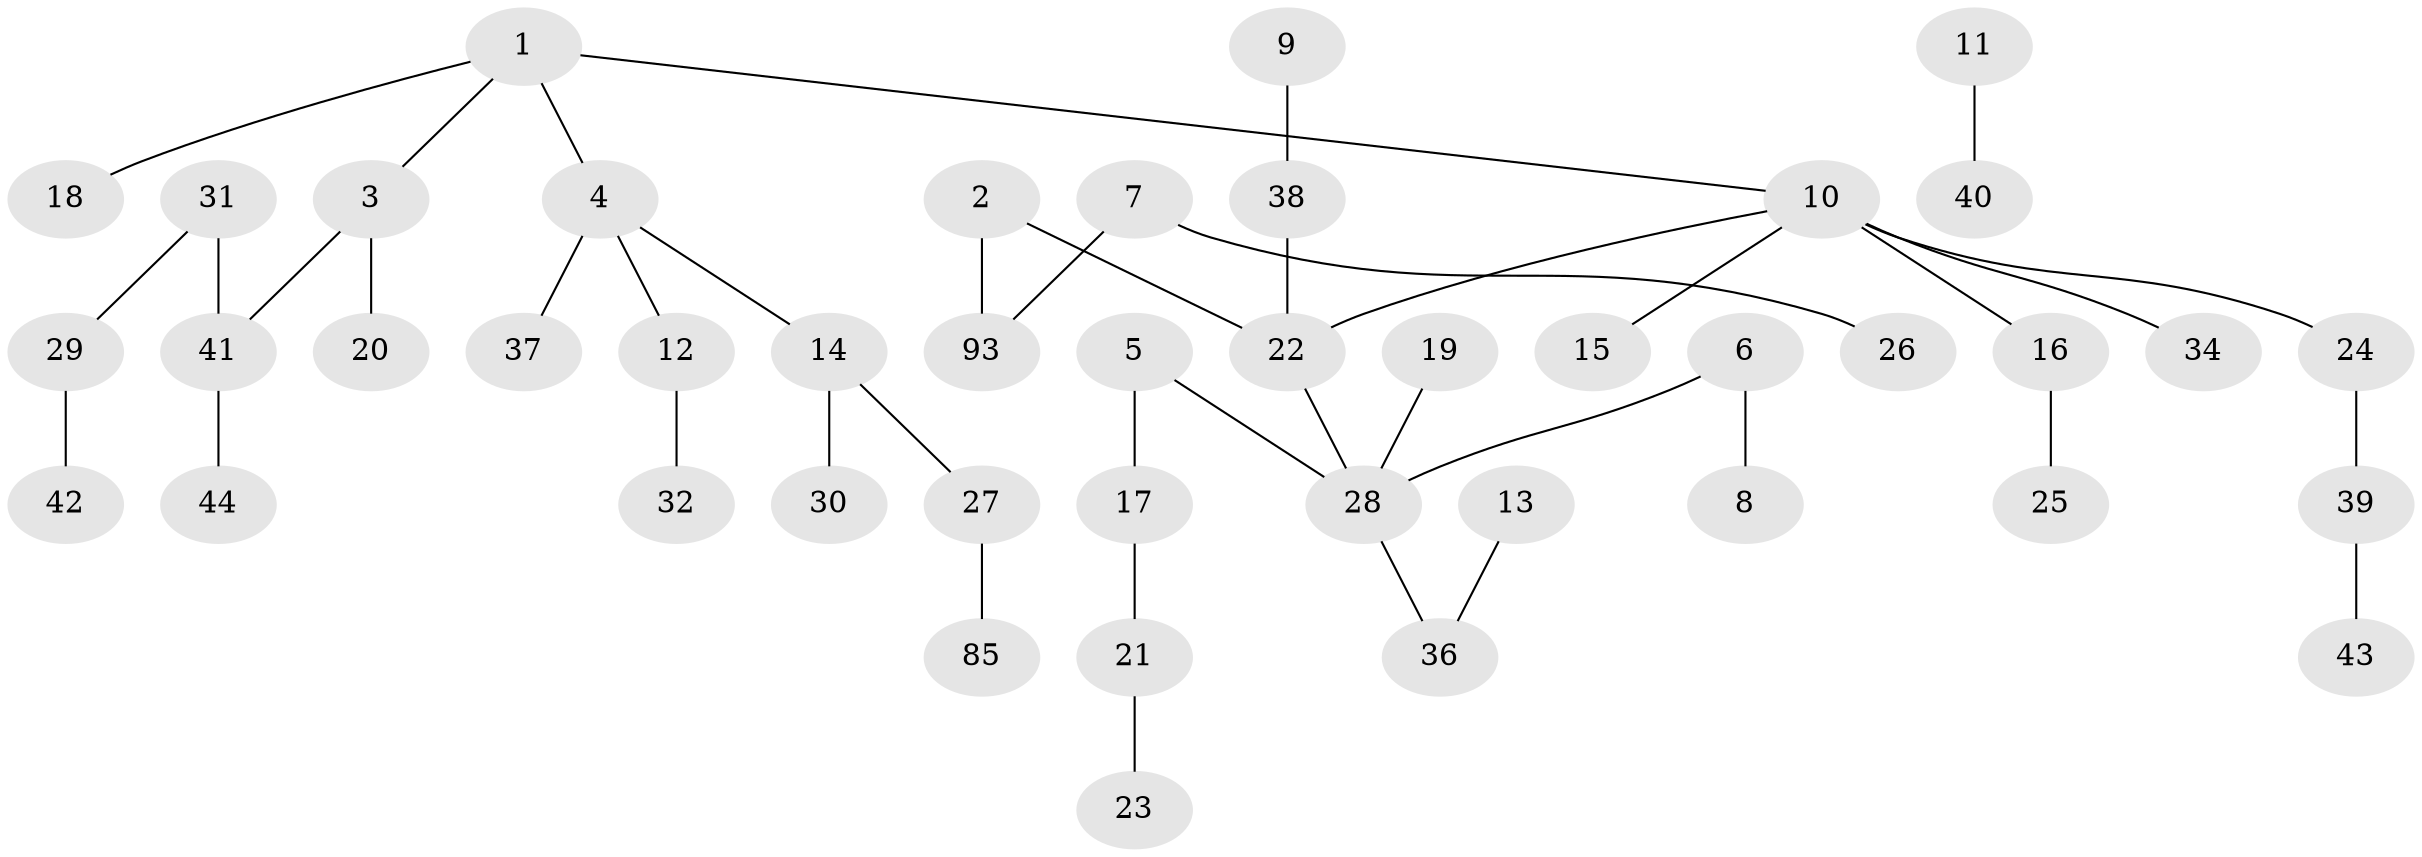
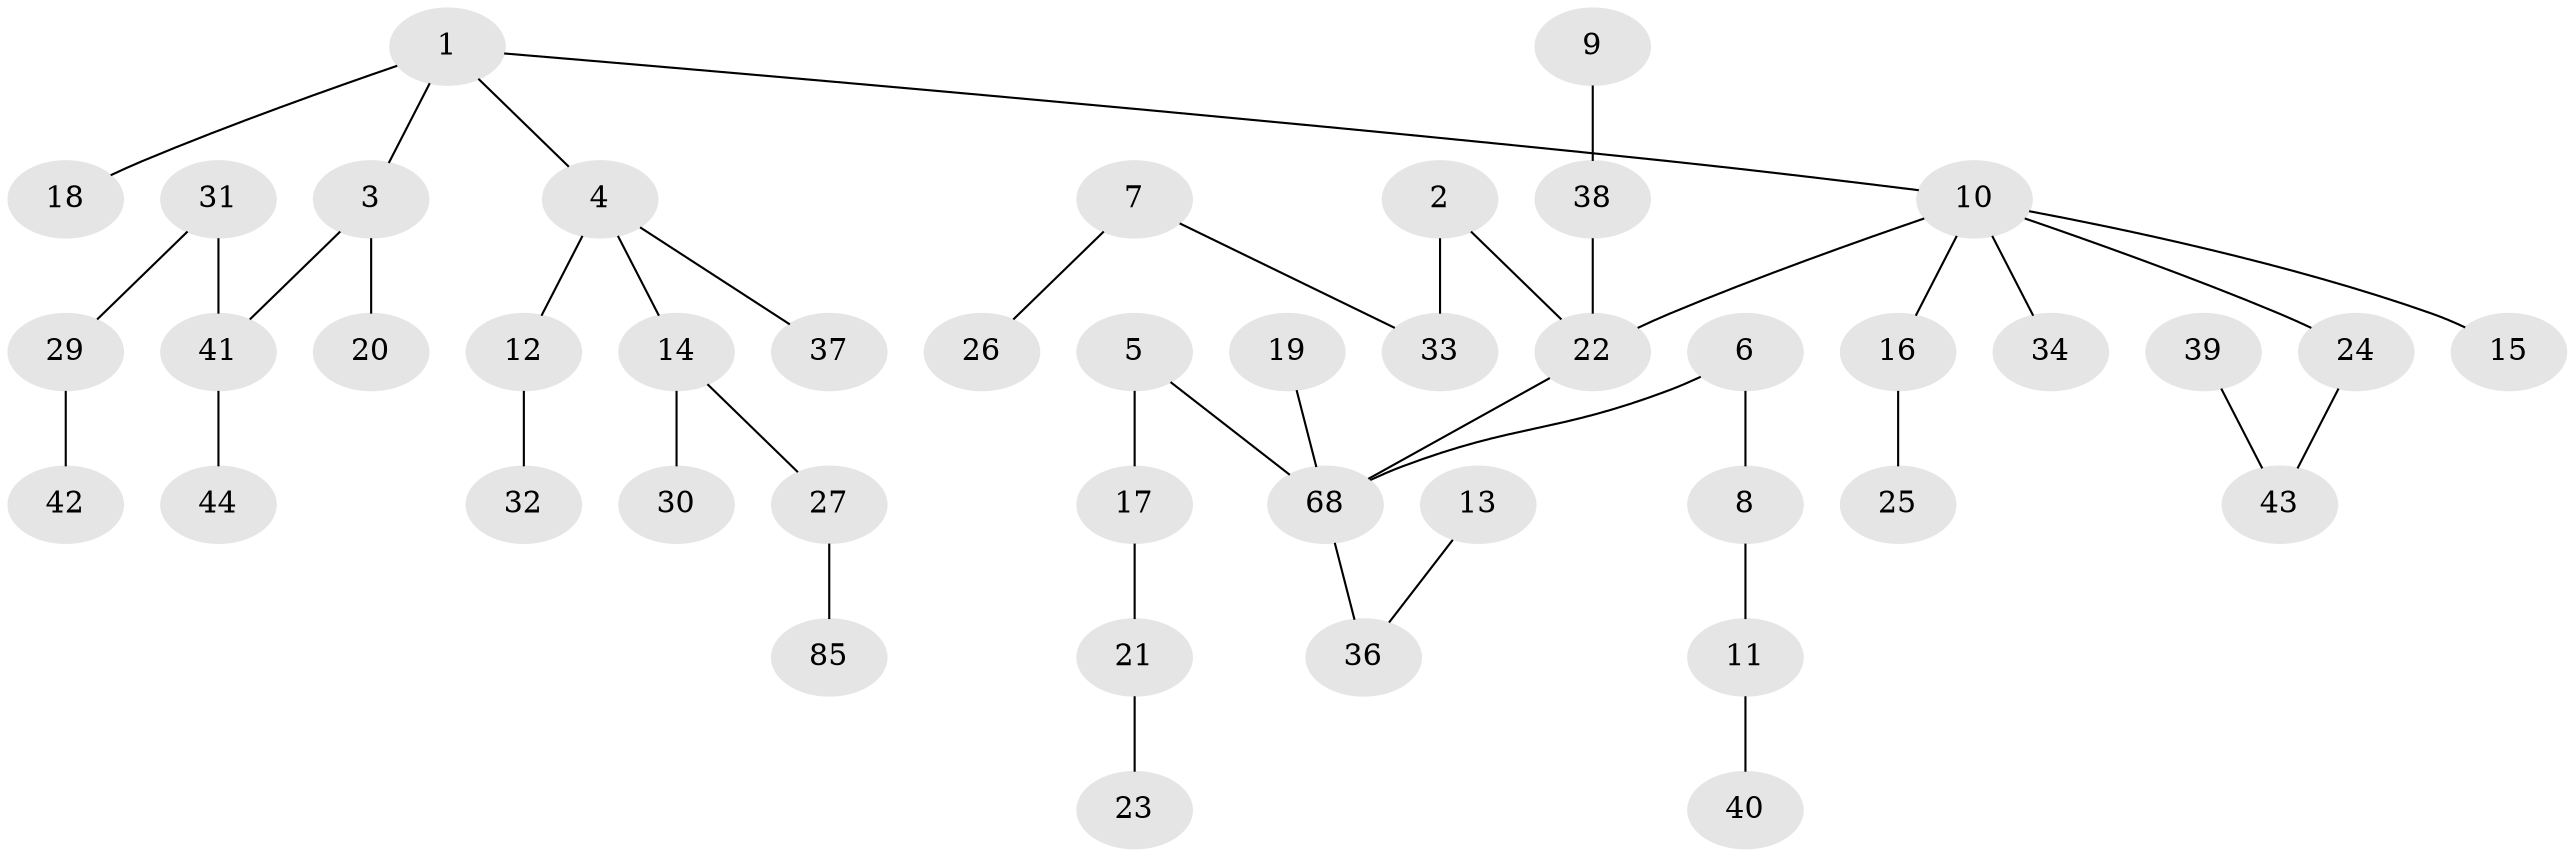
node "93": label "93" -> "33"
edge "24" -- "39": now "24" -- "43"
node "28": label "28" -> "68"
edge "8" -- "11": added
